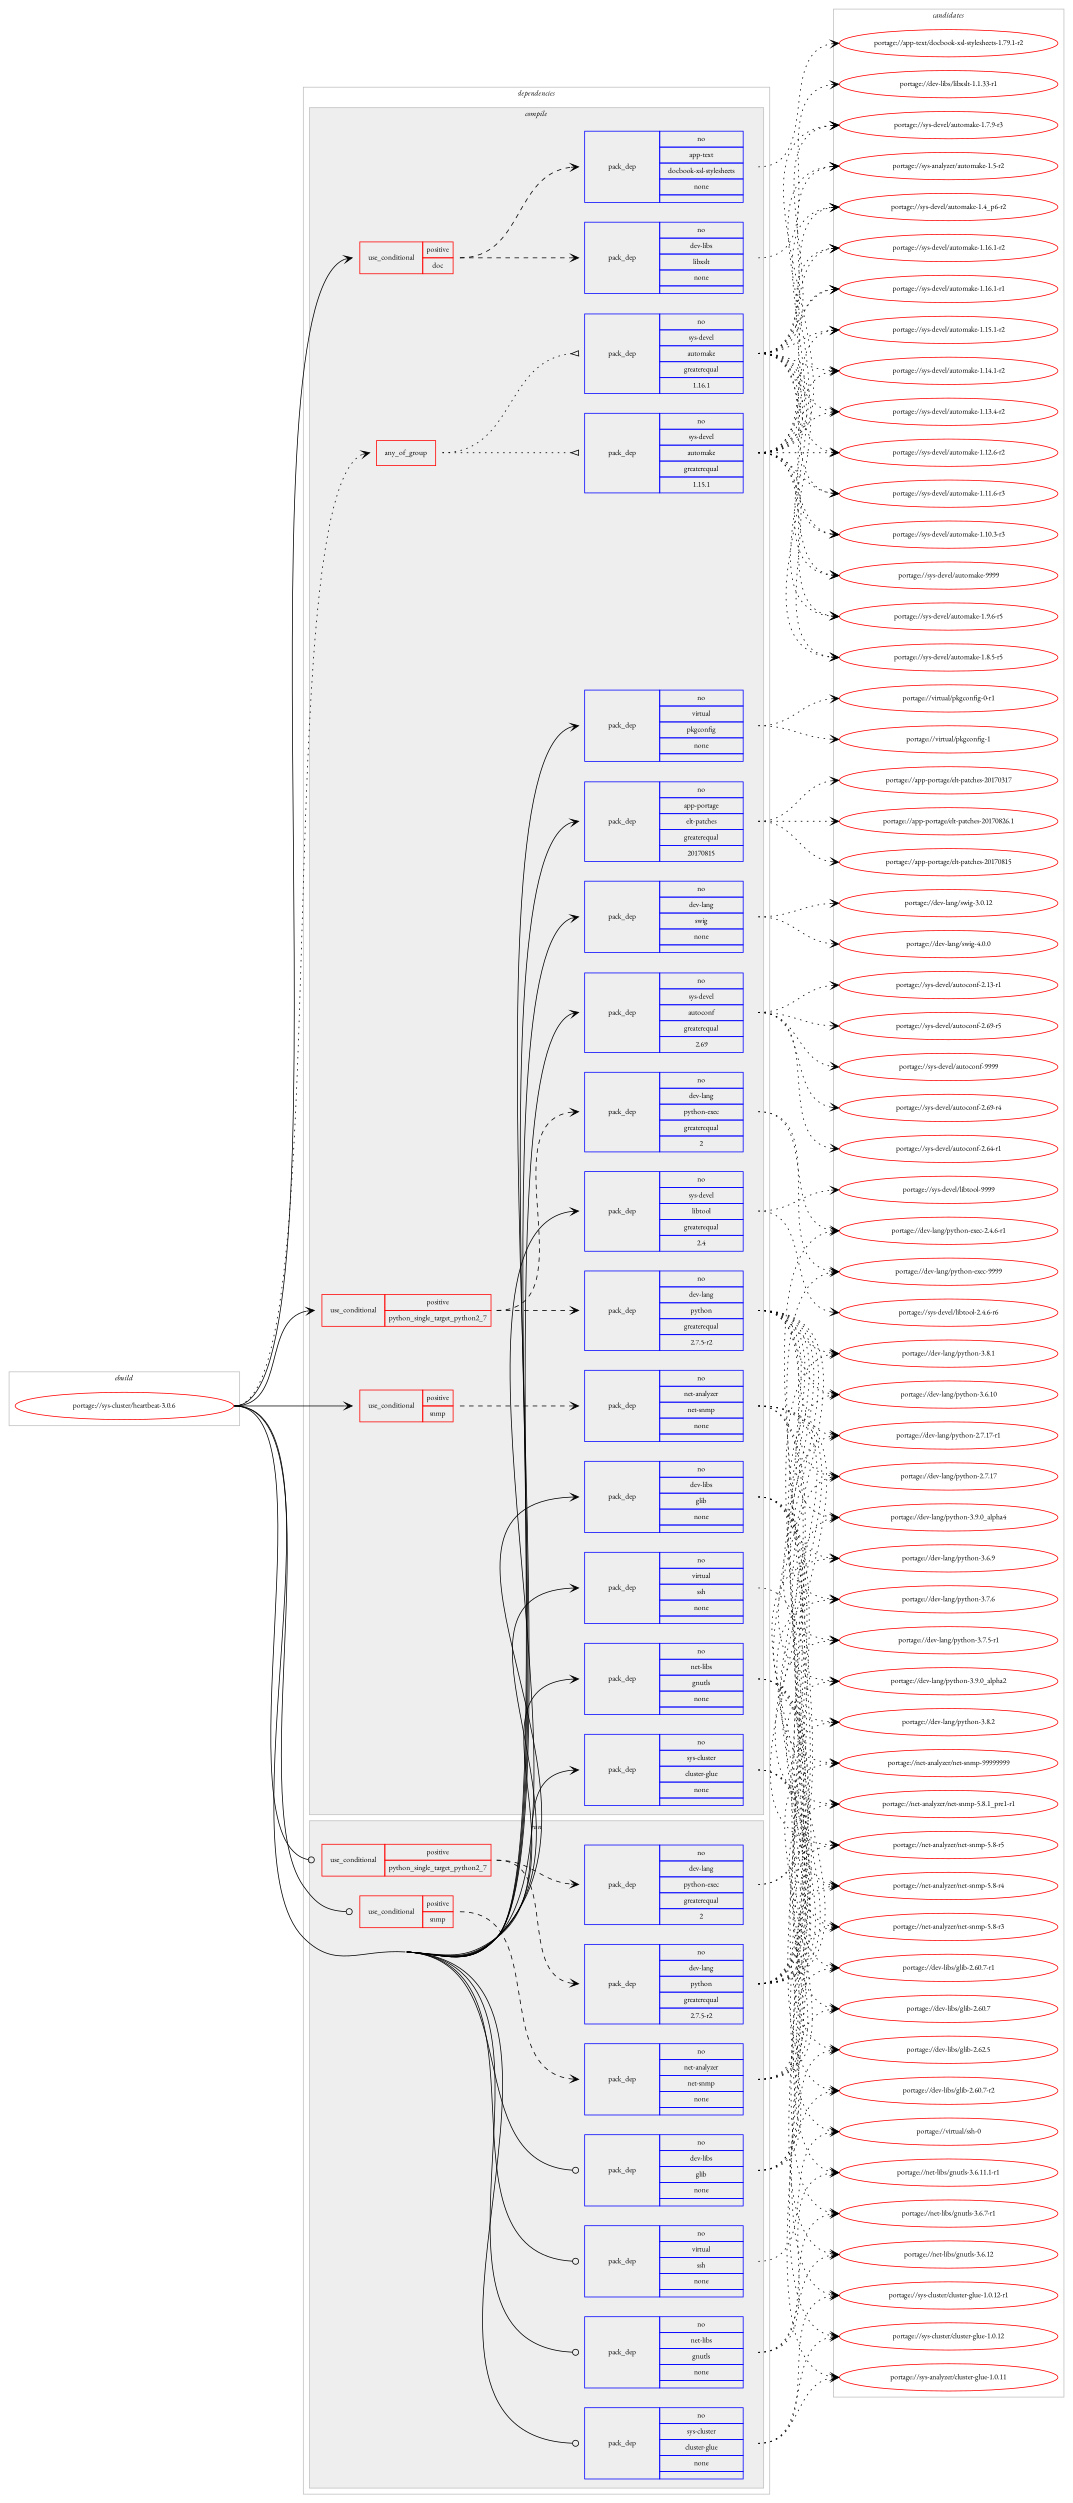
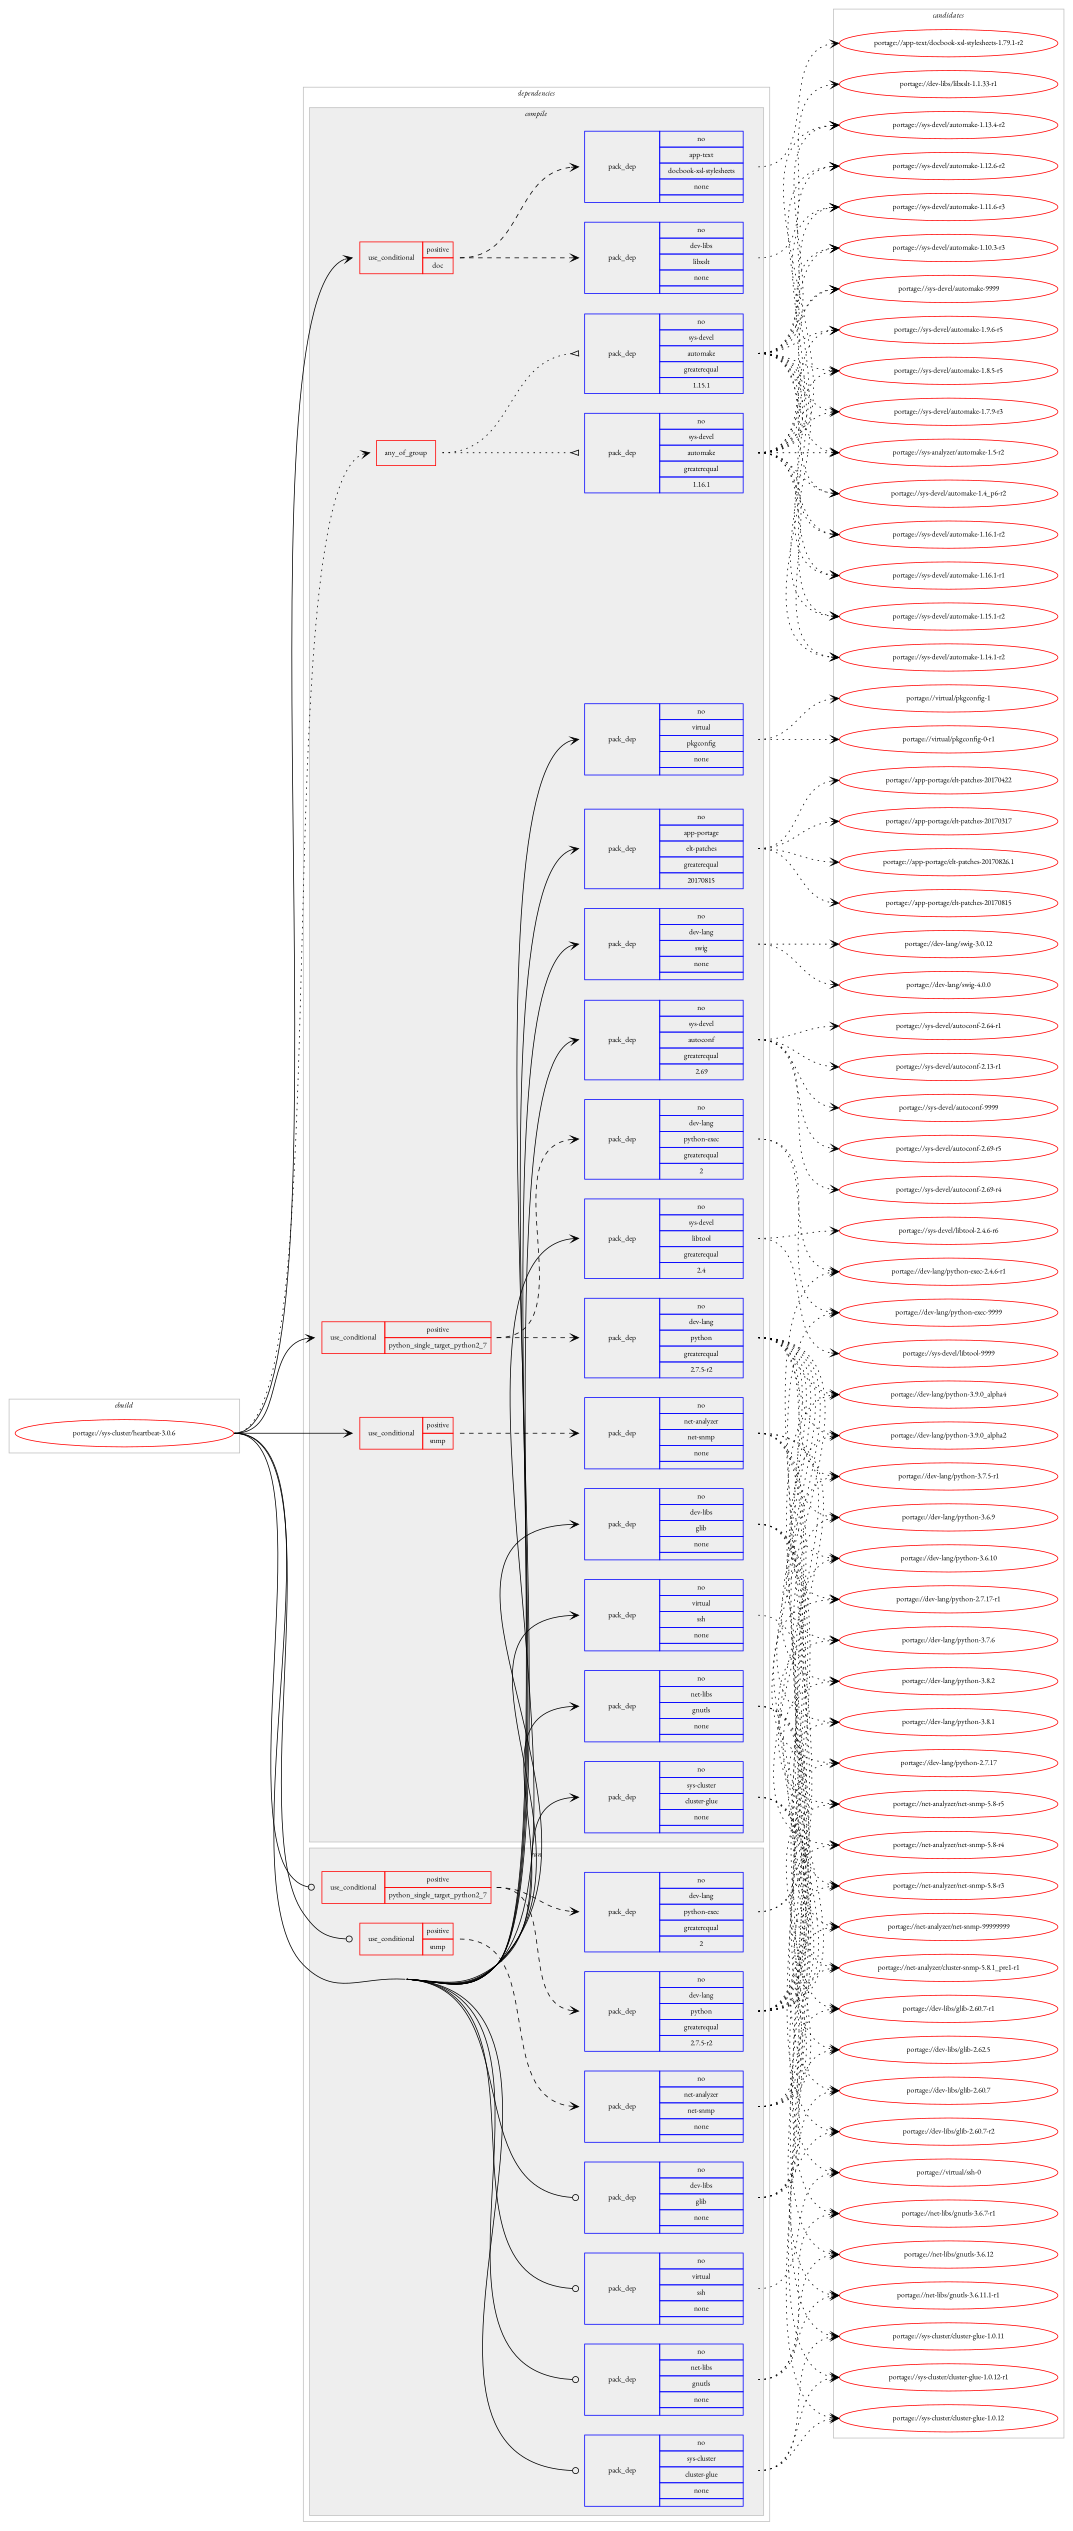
node "portage://app-portage/elt-patches-20170422": added
node "portage://net-analyzer/net-snmp-5.8.1_pre1-r1": label "portage://net-analyzer/net-snmp-5.8.1_pre1-r1" -> "portage://net-analyzer/cluster-snmp-5.8.1_pre1-r1"
node "portage://sys-analyzer/cluster-glue-1.0.11": label "portage://sys-analyzer/cluster-glue-1.0.11" -> "portage://sys-cluster/cluster-glue-1.0.11"
